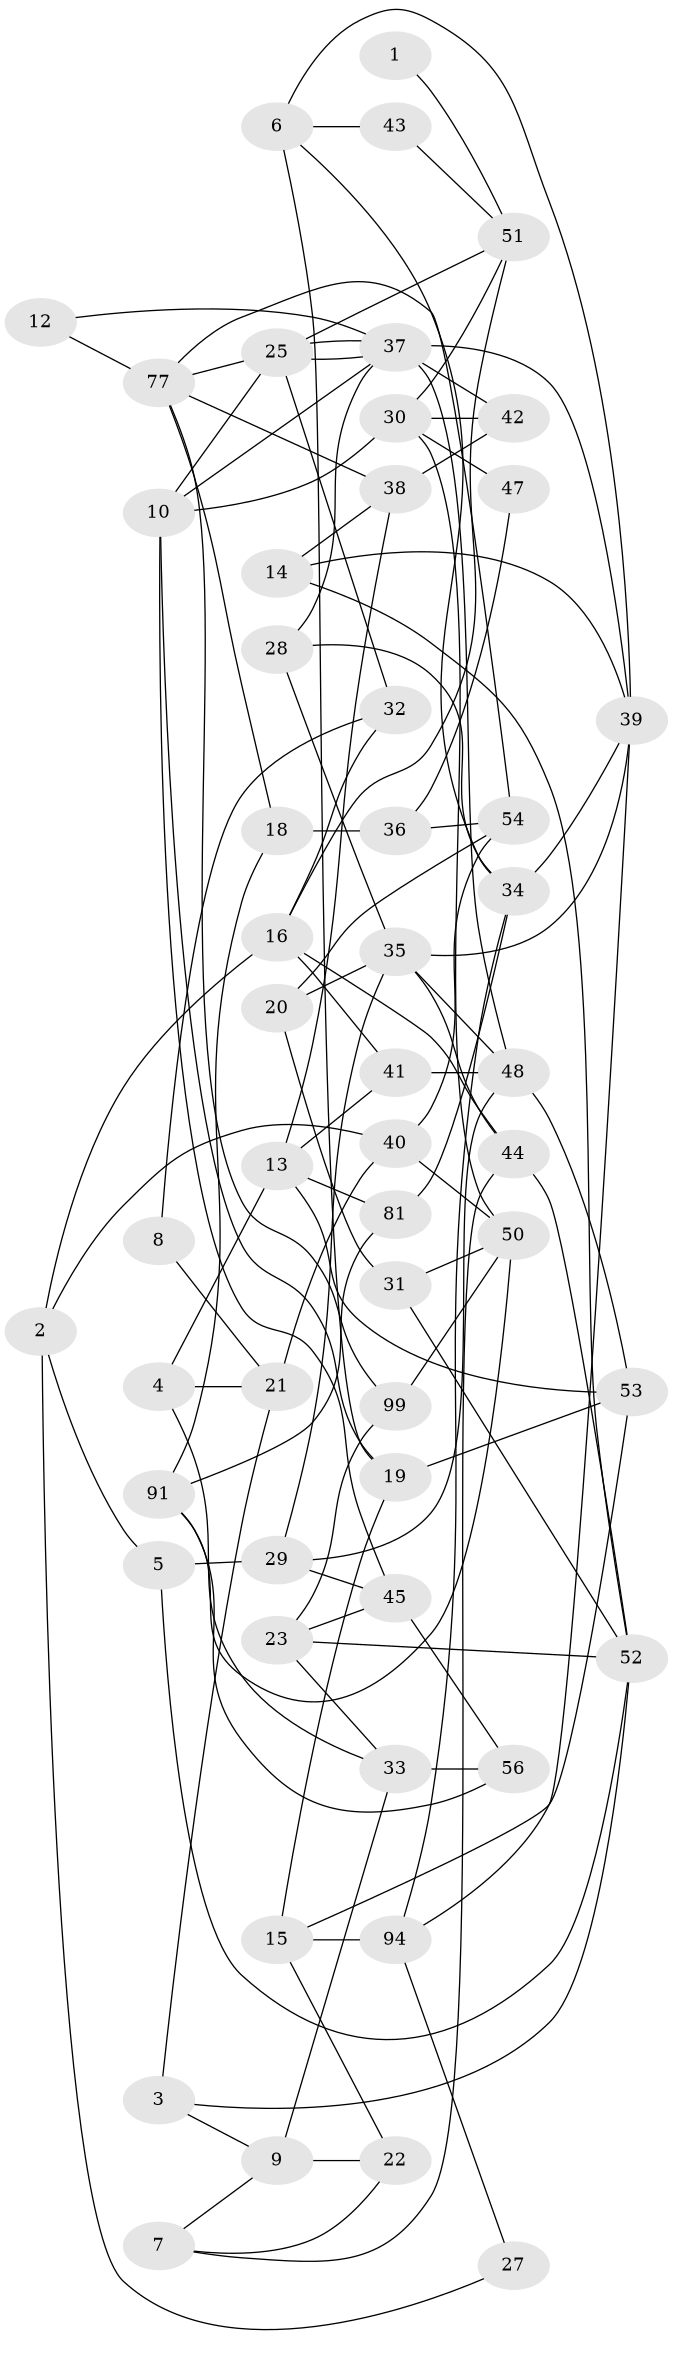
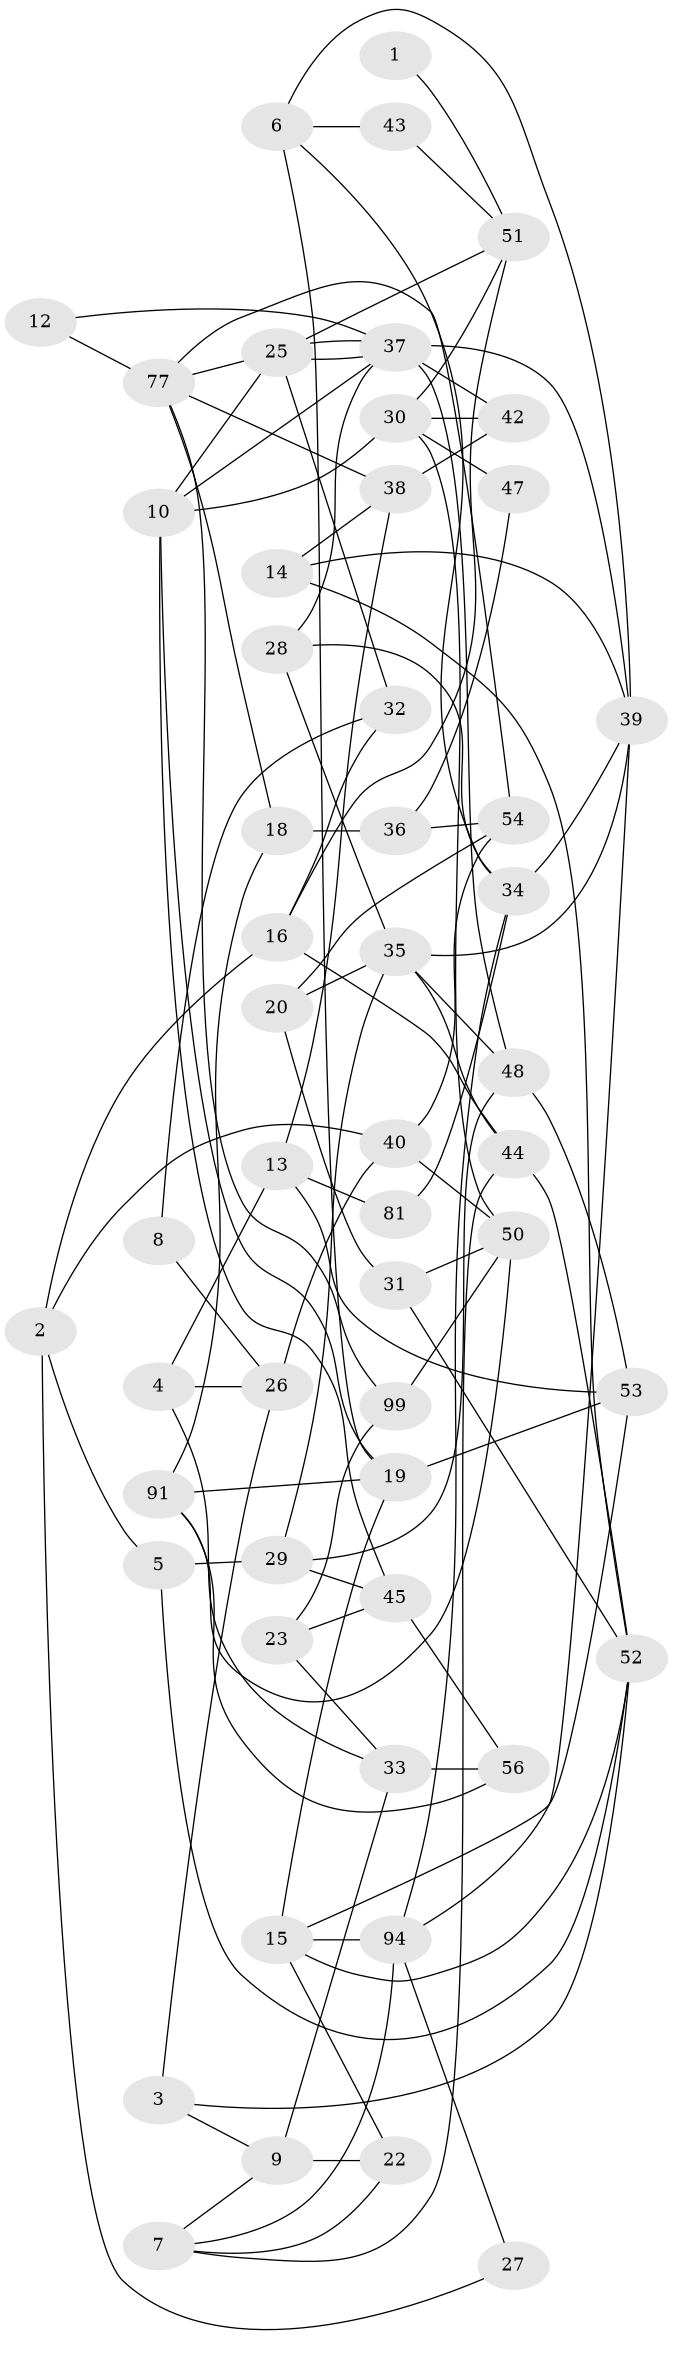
node "41": removed
node "21": label "21" -> "26"
edge "81" -- "91": now "19" -- "91"
edge "23" -- "52": now "15" -- "52"
edge "94" -- "7": added
